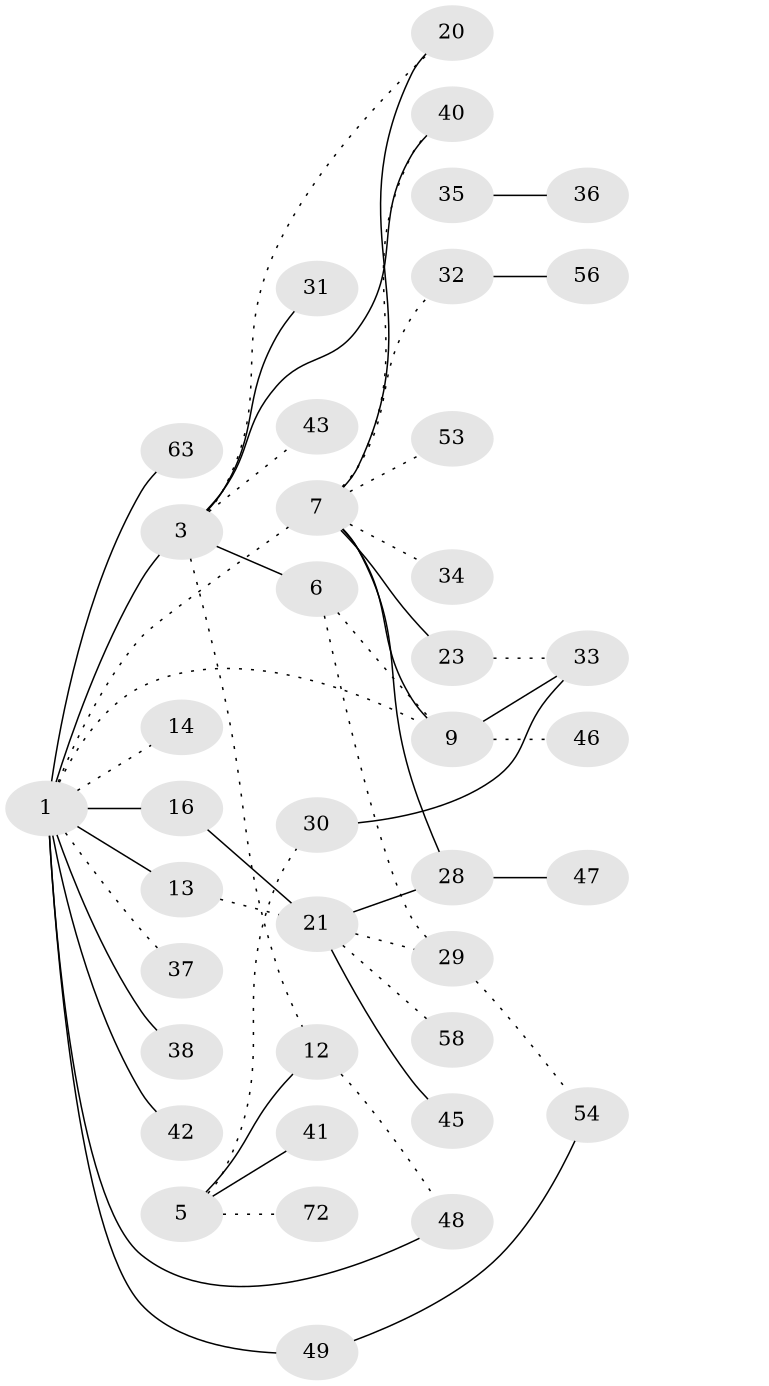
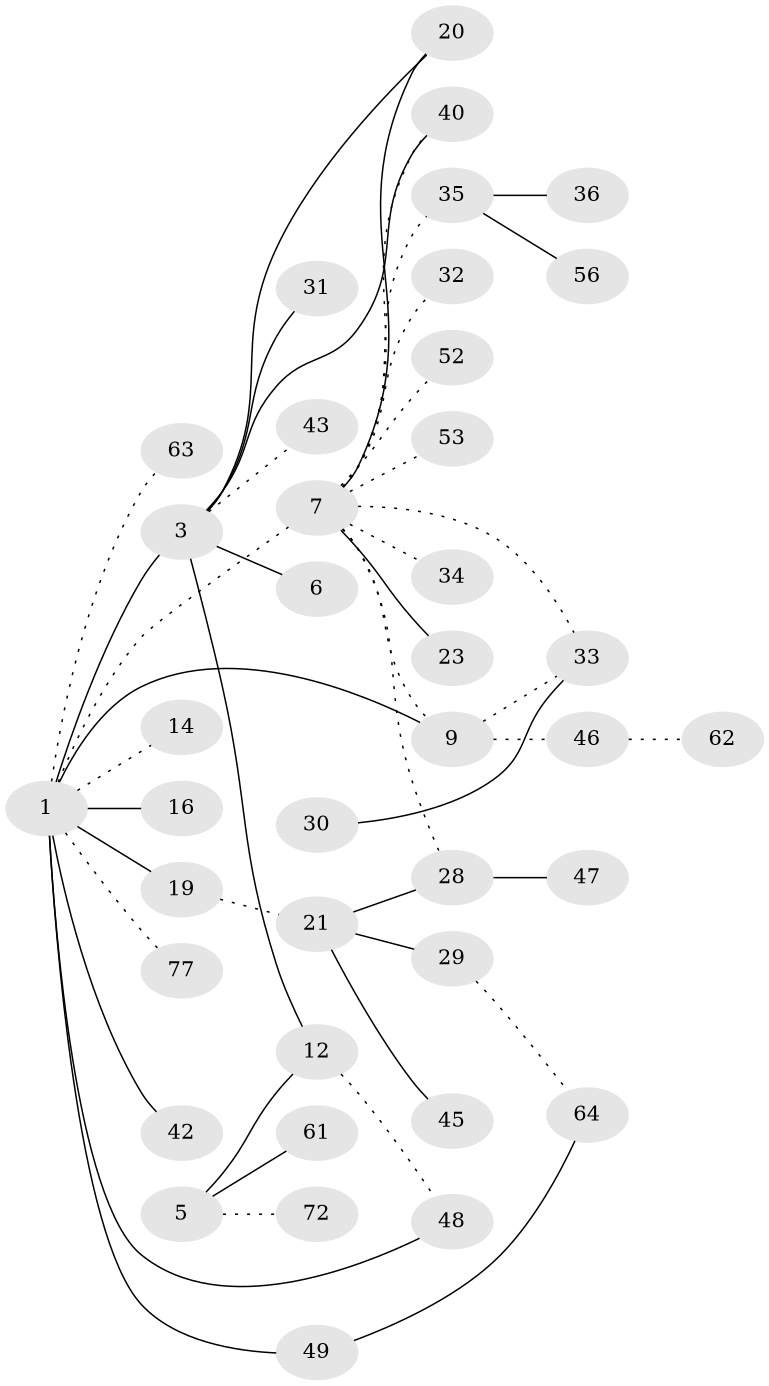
edge "20" -- "3": style dotted -> solid
edge "32" -- "56": now "35" -- "56"
edge "35" -- "7": added
node "52": added
edge "63" -- "1": style solid -> dotted
edge "7" -- "9": style solid -> dotted
edge "23" -- "33": now "7" -- "33"
edge "6" -- "9": removed
edge "9" -- "1": style dotted -> solid
edge "7" -- "28": style solid -> dotted
edge "33" -- "9": style solid -> dotted
node "62": added
edge "6" -- "29": removed
edge "3" -- "12": style dotted -> solid
edge "16" -- "21": removed
node "13": label "13" -> "19"
edge "21" -- "29": style dotted -> solid
node "37": label "37" -> "77"
edge "30" -- "5": removed
node "58": removed
node "38": removed
node "54": label "54" -> "64"
node "41": label "41" -> "61"
